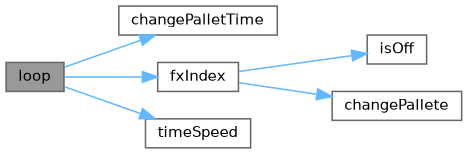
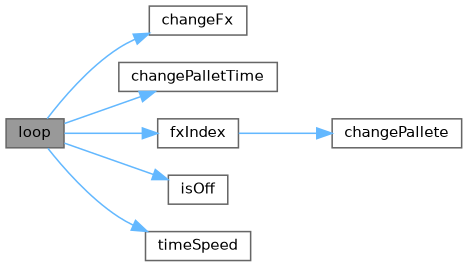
node "changeFx": added
edge "fxIndex" -> "isOff": now "loop" -> "isOff"
